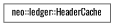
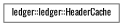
node "neo::ledger::HeaderCache": label "neo::ledger::HeaderCache" -> "ledger::ledger::HeaderCache"
